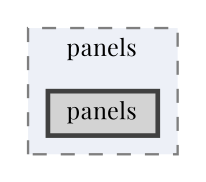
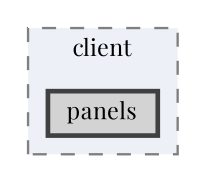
cluster "panels": label "panels" -> "client"
